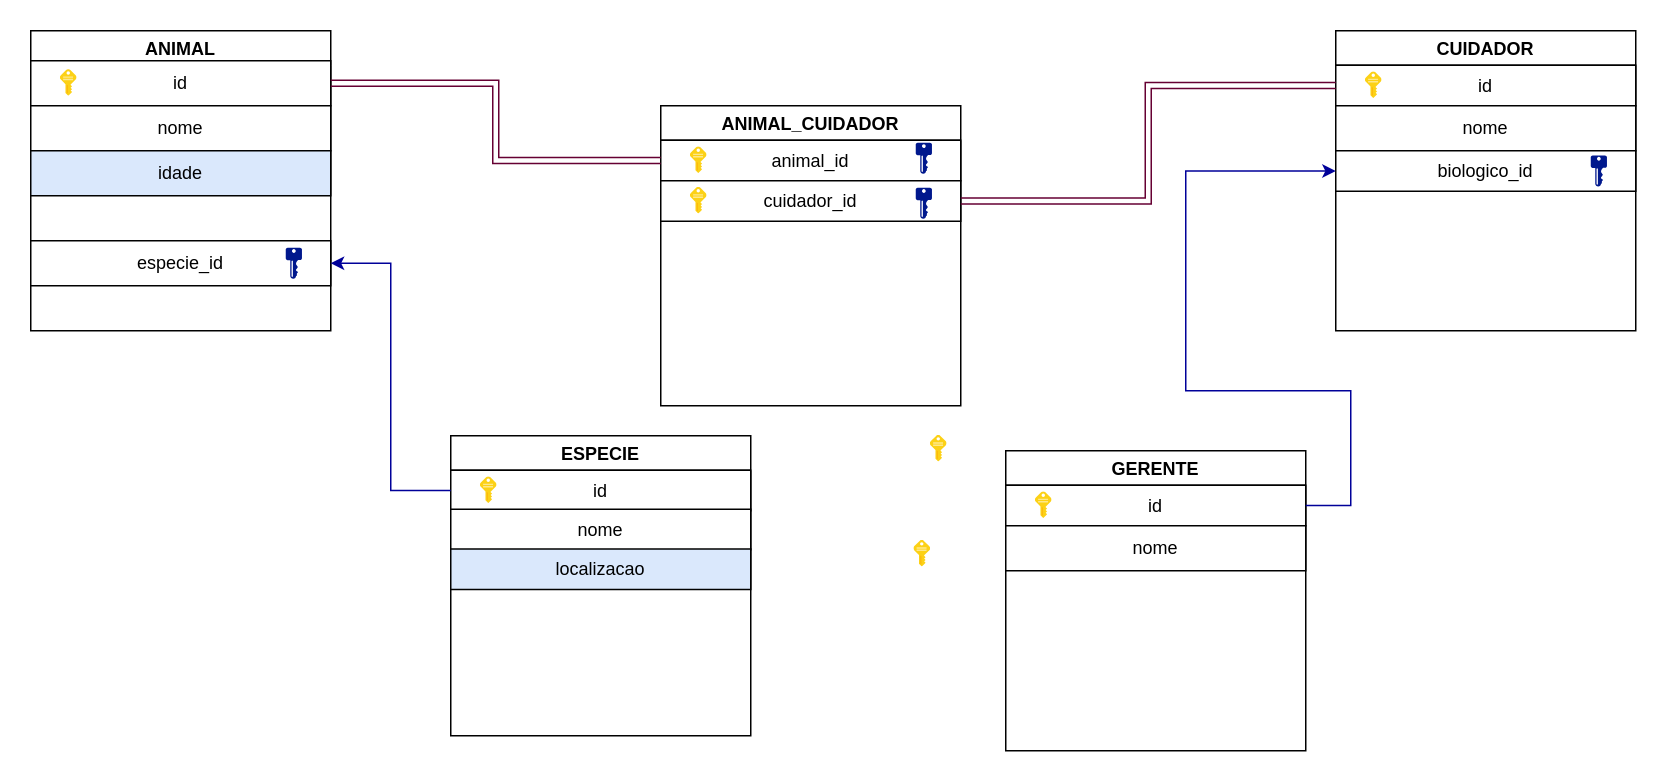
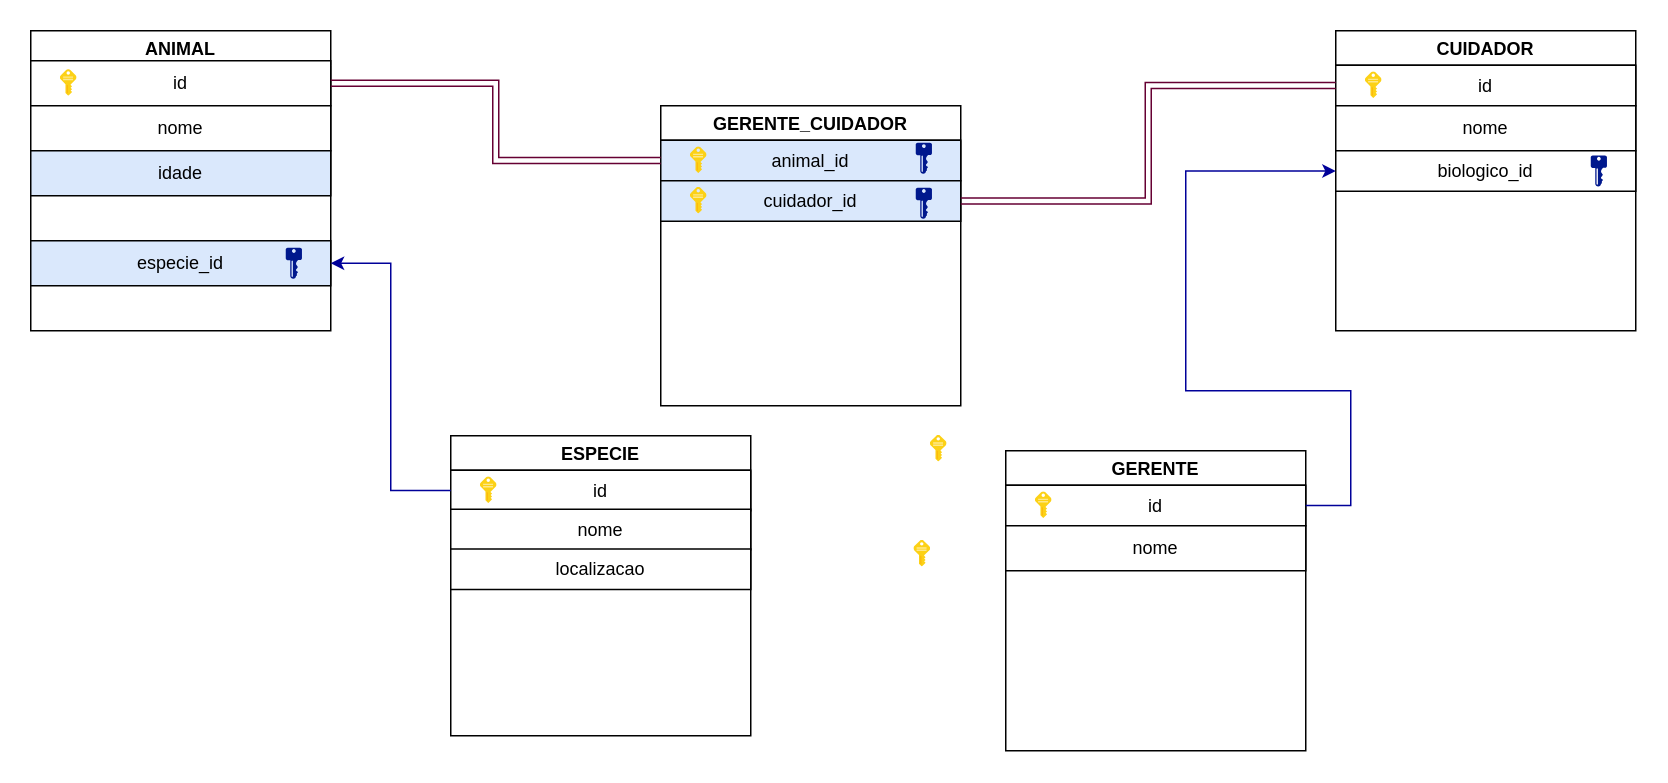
node "ANIMAL_CUIDADOR": label "ANIMAL_CUIDADOR" -> "GERENTE_CUIDADOR"
node "animal_id": fillcolor #ffffff -> #dae8fc
node "cuidador_id": fillcolor #ffffff -> #dae8fc
node "especie_id": fillcolor #ffffff -> #dae8fc
node "localizacao": fillcolor #dae8fc -> #ffffff
